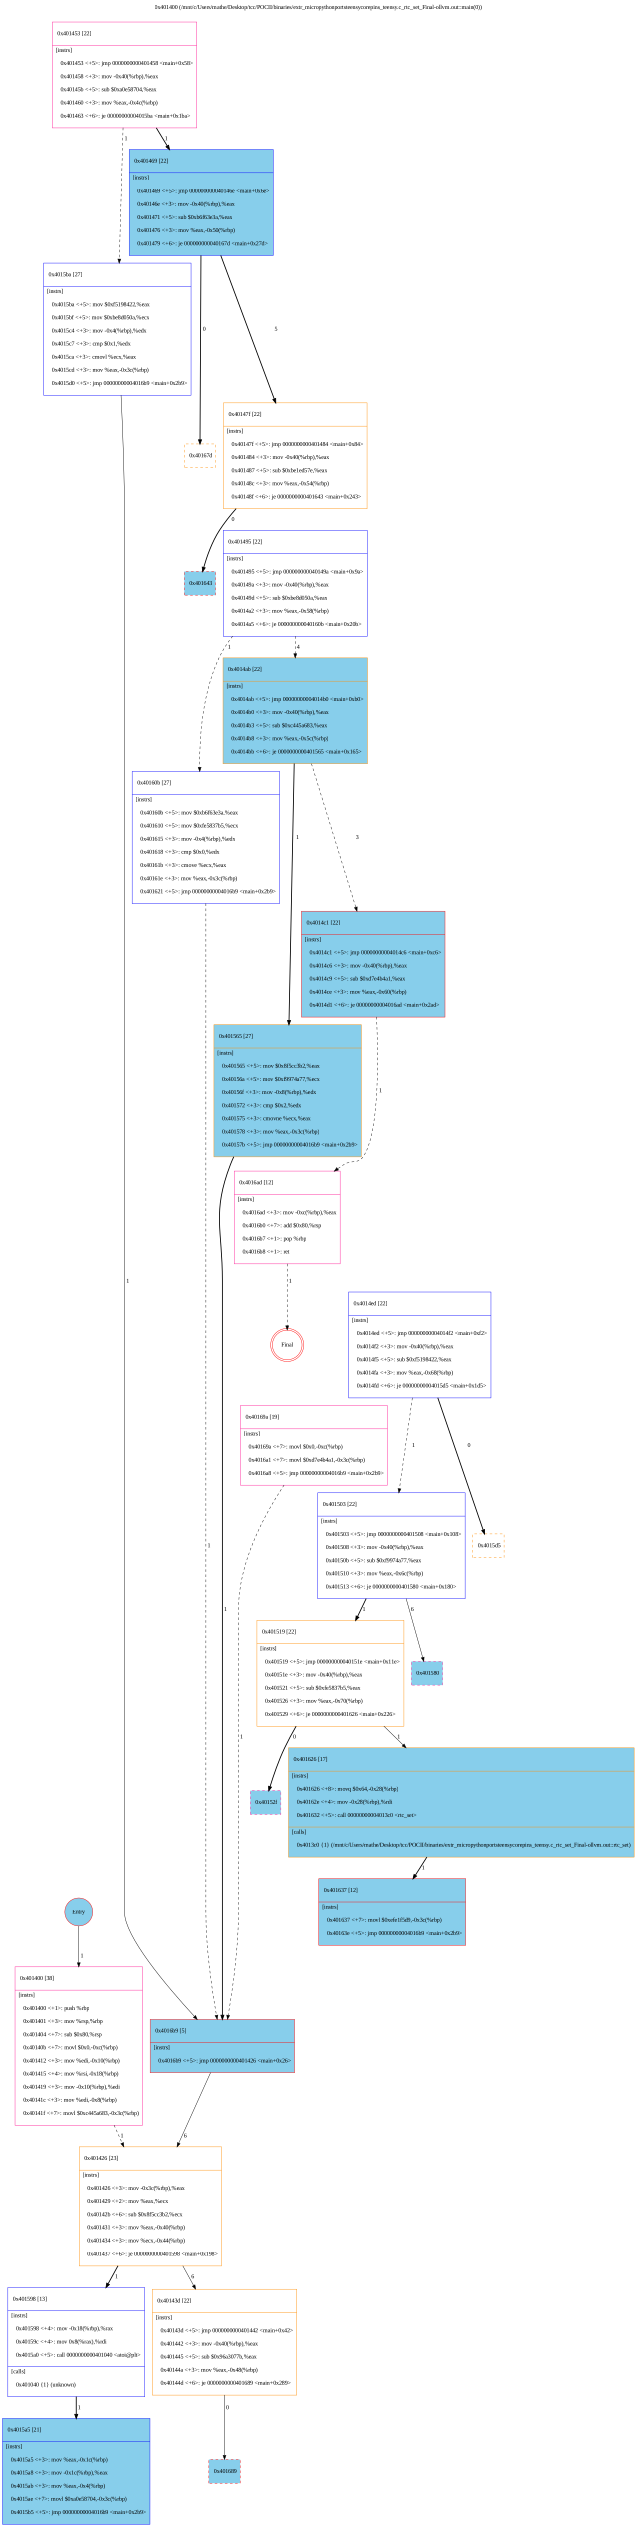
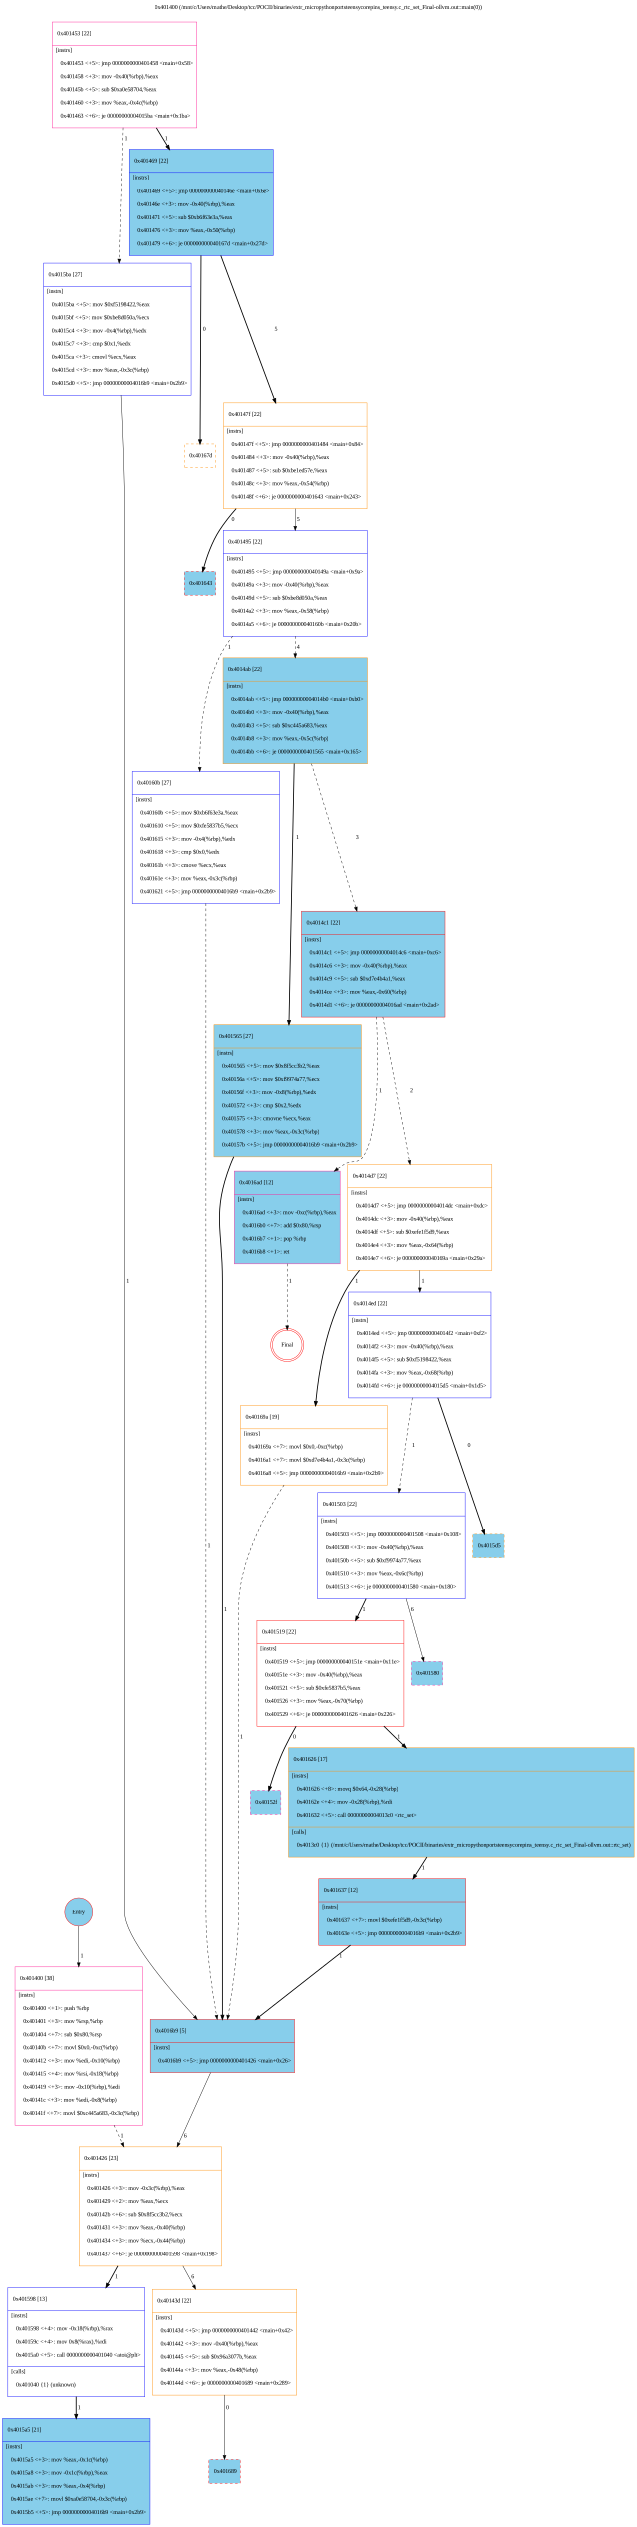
edge "0x40147f [22]" -> "0x401495 [22]": added, label "5"
node "0x4016ad [12]": fillcolor white -> skyblue
node "0x4014d7 [22]": added
node "0x40169a [19]": color deeppink -> darkorange
node "0x4015d5": fillcolor white -> skyblue
node "0x401519 [22]": color darkorange -> red
edge "0x401519 [22]" -> "0x401626 [17]": style solid -> bold
edge "0x401637 [12]" -> "0x4016b9 [5]": added, label "1"
